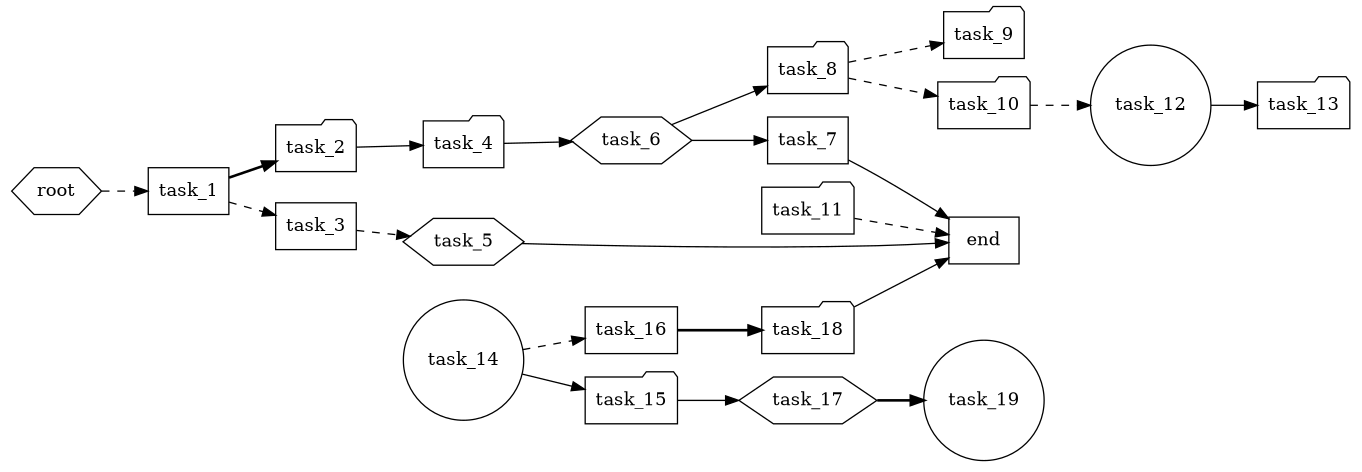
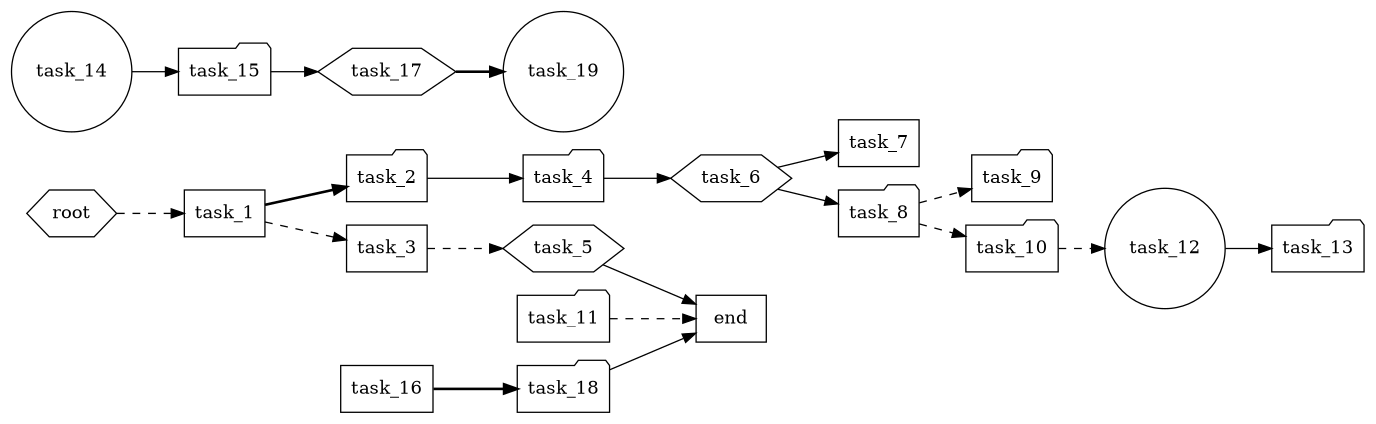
edge "task_7" -> "end": removed
edge "task_14" -> "task_16": removed
